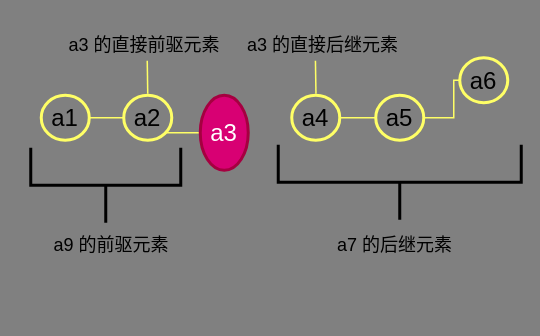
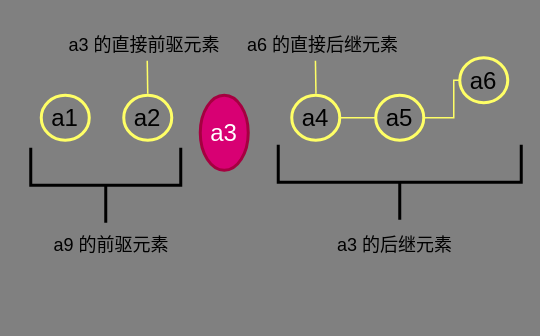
node "a3 的直接后继元素": label "a3 的直接后继元素" -> "a6 的直接后继元素"
edge "a1" -- "a3": removed
node "a7 的后继元素": label "a7 的后继元素" -> "a3 的后继元素"
